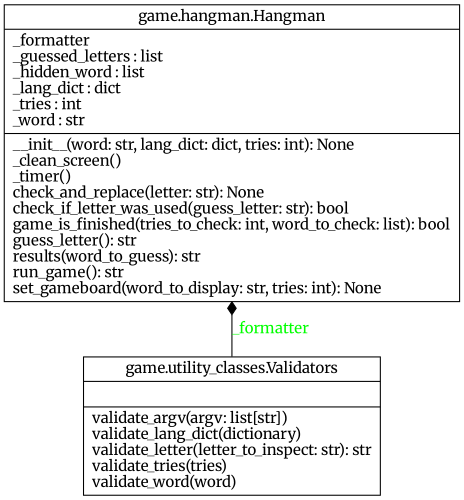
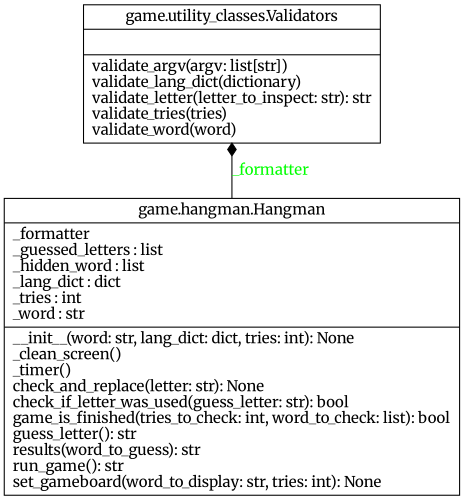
edge "game.utility_classes.Validators" -> "game.hangman.Hangman": reversed
